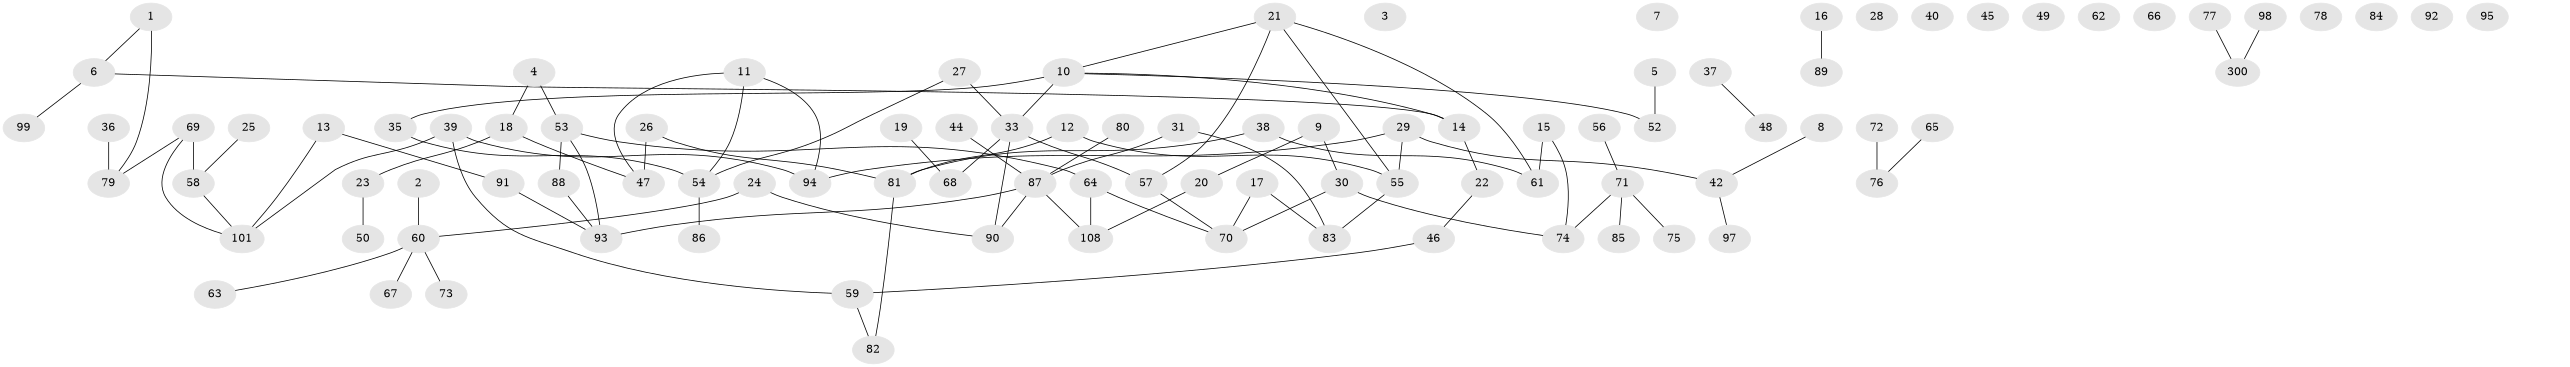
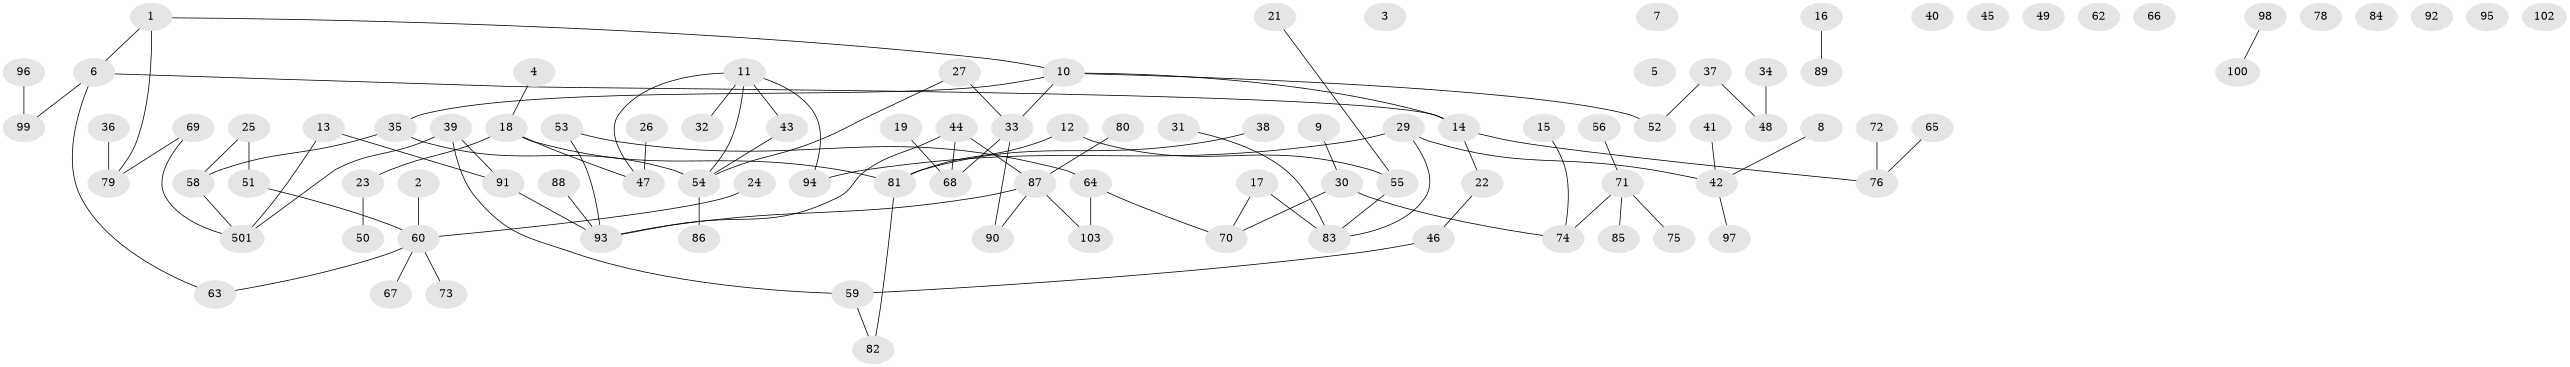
node "28": removed
node "77": removed
node "102": added
edge "21" -- "10": now "1" -- "10"
node "96": added
node "34": added
node "300": label "300" -> "100"
edge "5" -- "52": now "37" -- "52"
edge "4" -- "53": removed
node "32": added
node "43": added
node "41": added
edge "29" -- "55": now "29" -- "83"
edge "44" -- "68": added
edge "69" -- "58": now "35" -- "58"
edge "39" -- "94": now "39" -- "91"
edge "26" -- "81": now "18" -- "81"
edge "53" -- "88": removed
edge "14" -- "76": added
edge "31" -- "87": removed
node "51": added
node "57": removed
node "20": removed
node "61": removed
edge "44" -- "93": added
edge "6" -- "63": added
edge "24" -- "90": removed
node "101": label "101" -> "501"
node "108": label "108" -> "103"
